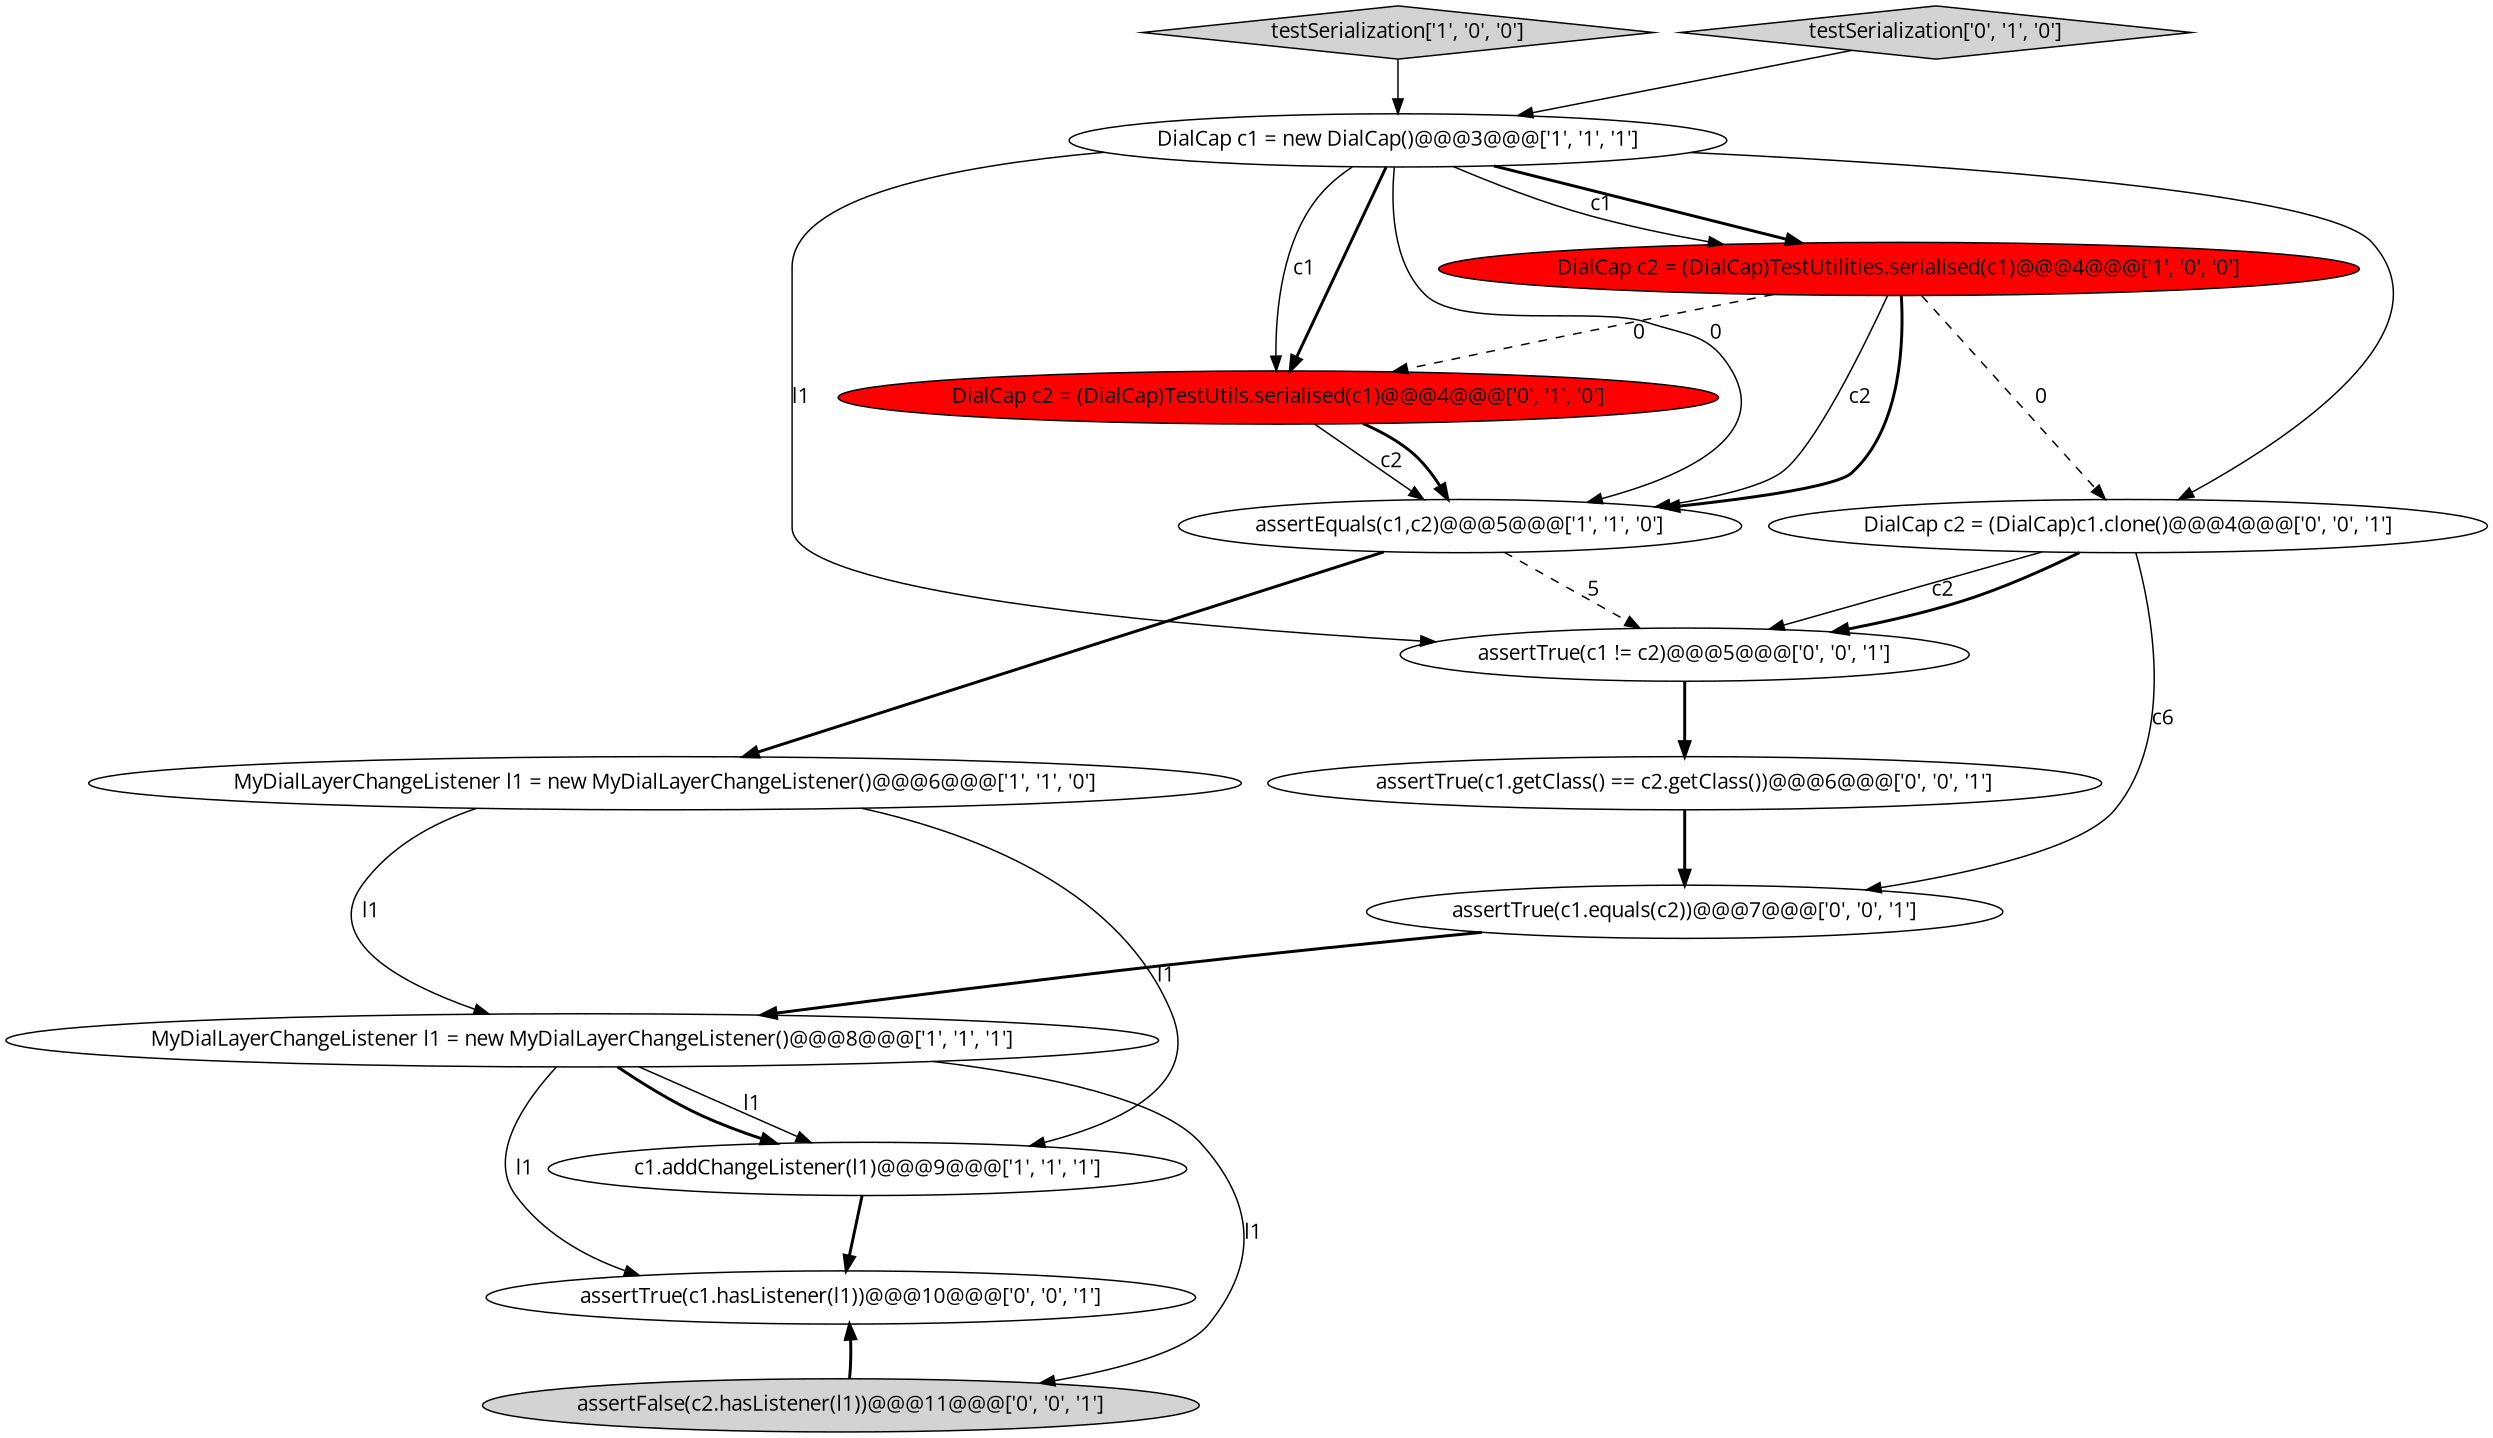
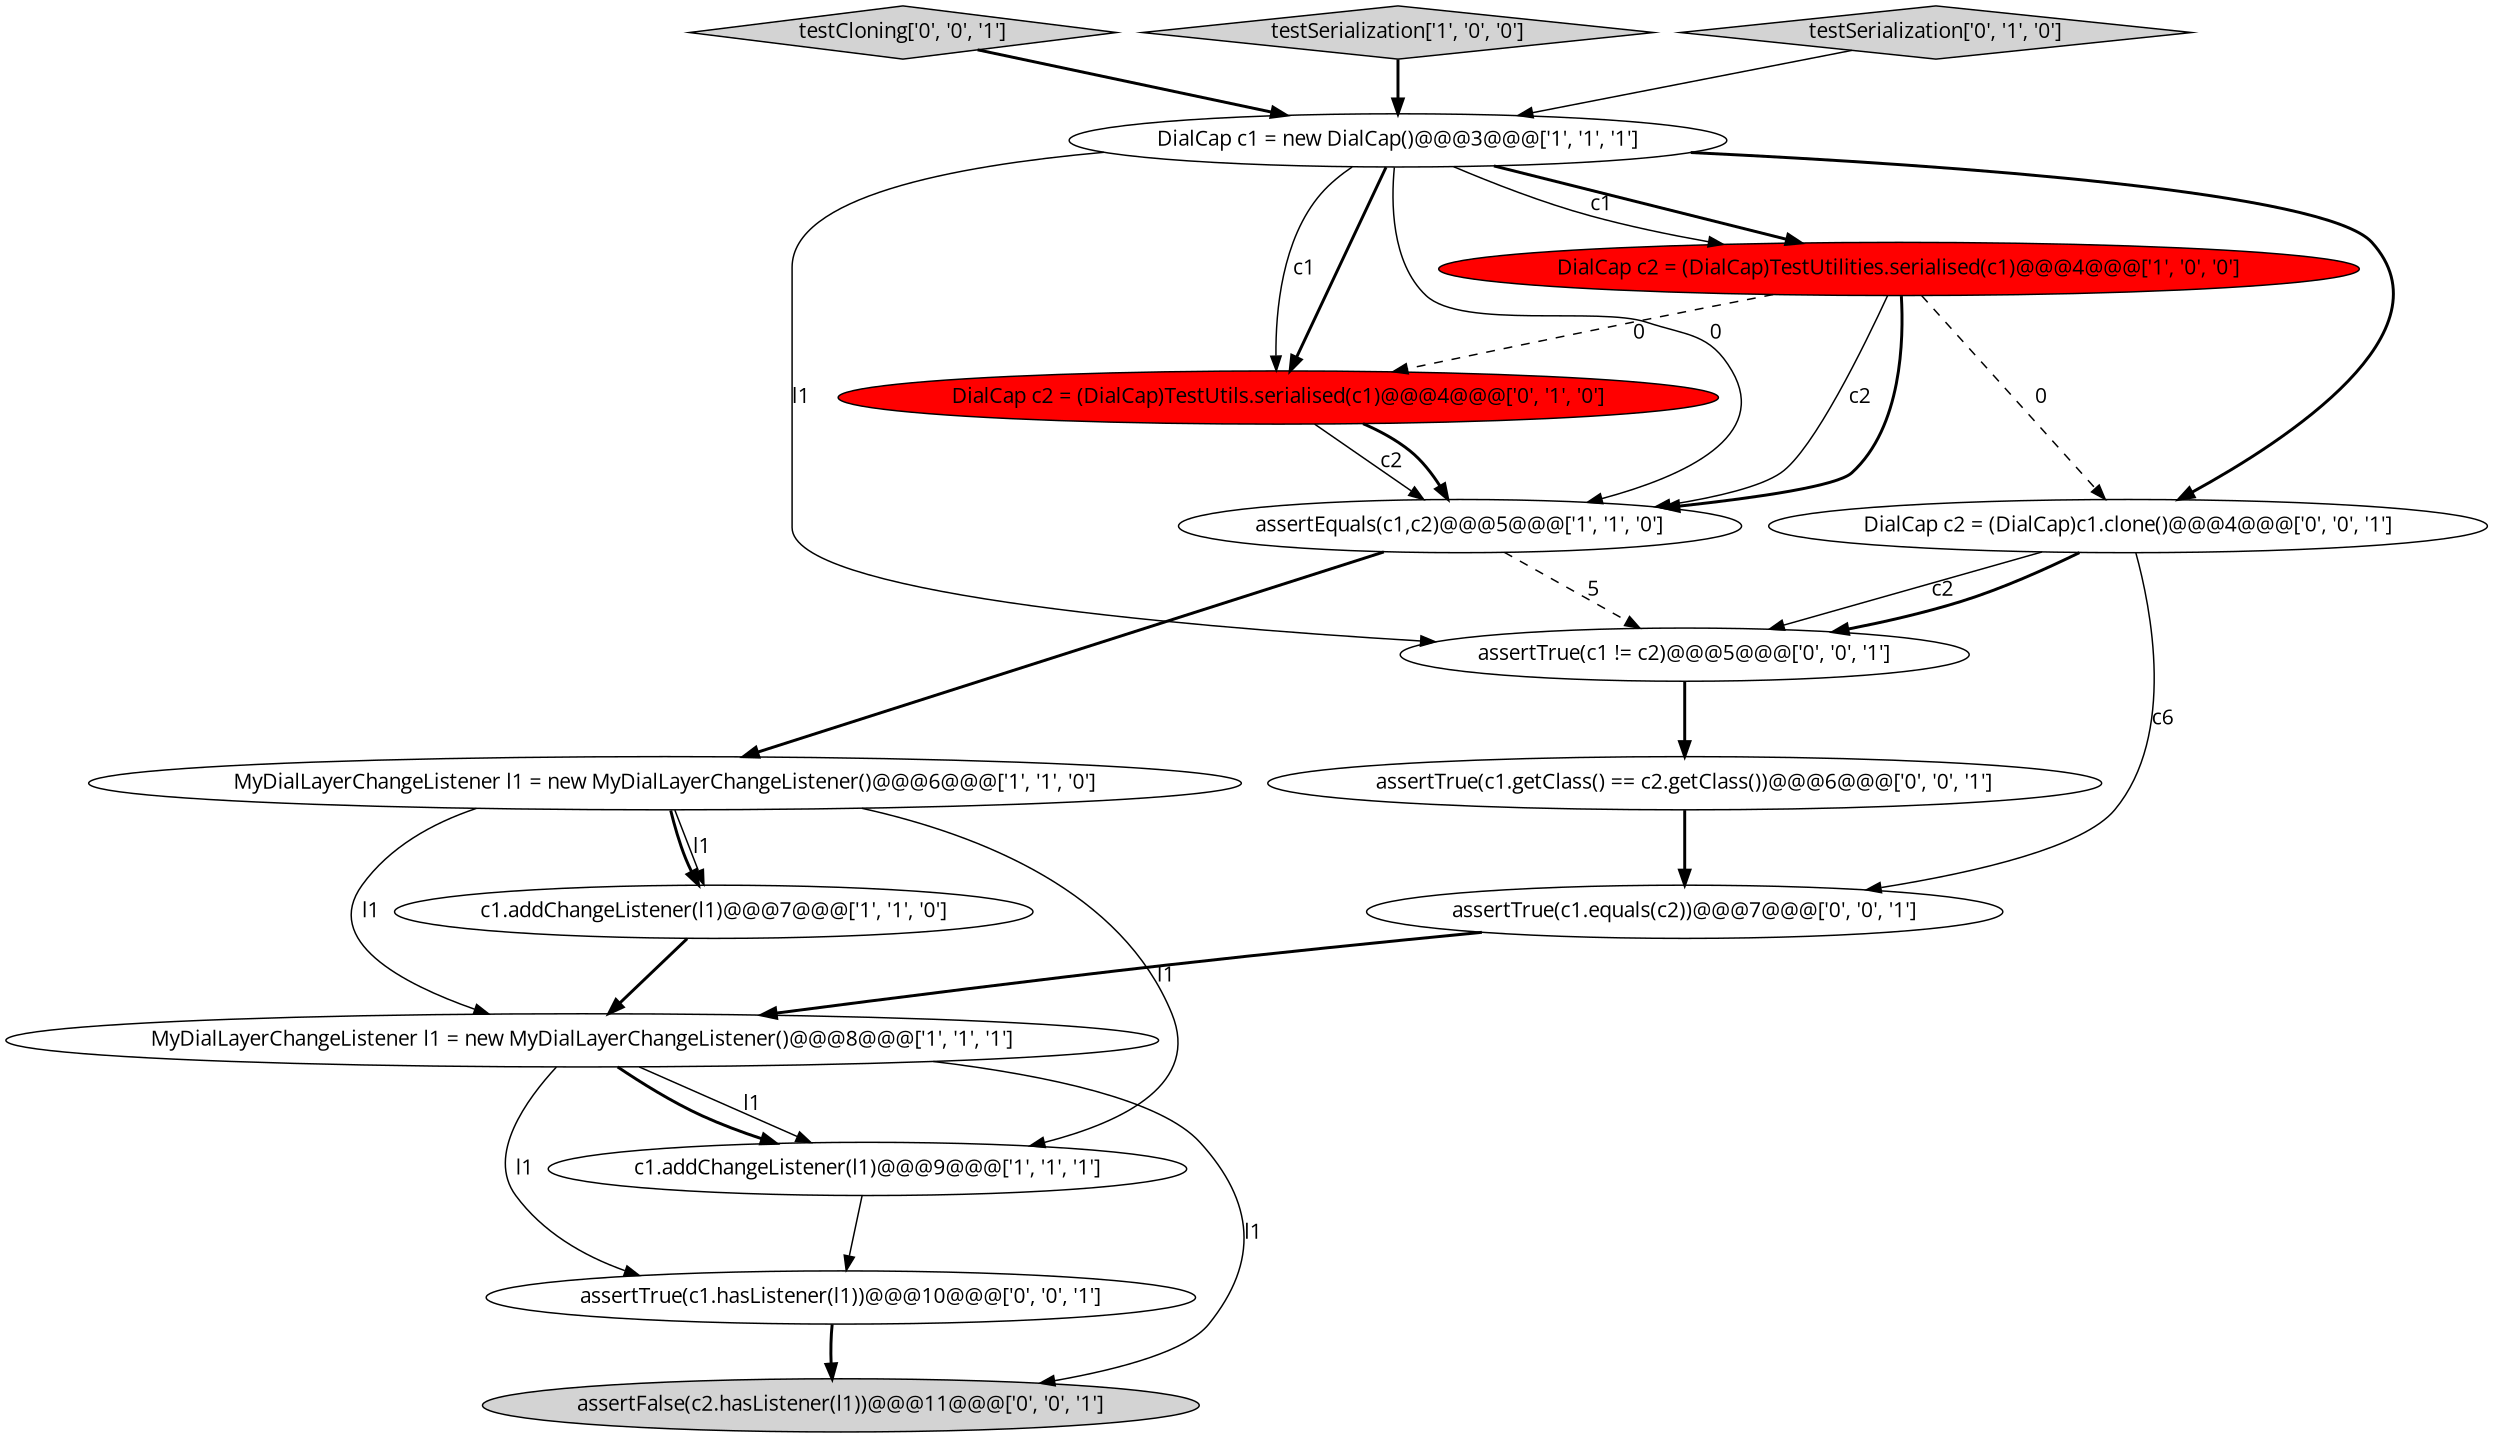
node "testCloning['0', '0', '1']": added
edge "testSerialization['1', '0', '0']" -> "DialCap c1 = new DialCap()@@@3@@@['1', '1', '1']": style solid -> bold
edge "DialCap c1 = new DialCap()@@@3@@@['1', '1', '1']" -> "DialCap c2 = (DialCap)c1.clone()@@@4@@@['0', '0', '1']": style solid -> bold
node "c1.addChangeListener(l1)@@@7@@@['1', '1', '0']": added
edge "c1.addChangeListener(l1)@@@9@@@['1', '1', '1']" -> "assertTrue(c1.hasListener(l1))@@@10@@@['0', '0', '1']": style bold -> solid
edge "assertFalse(c2.hasListener(l1))@@@11@@@['0', '0', '1']" -> "assertTrue(c1.hasListener(l1))@@@10@@@['0', '0', '1']": reversed
